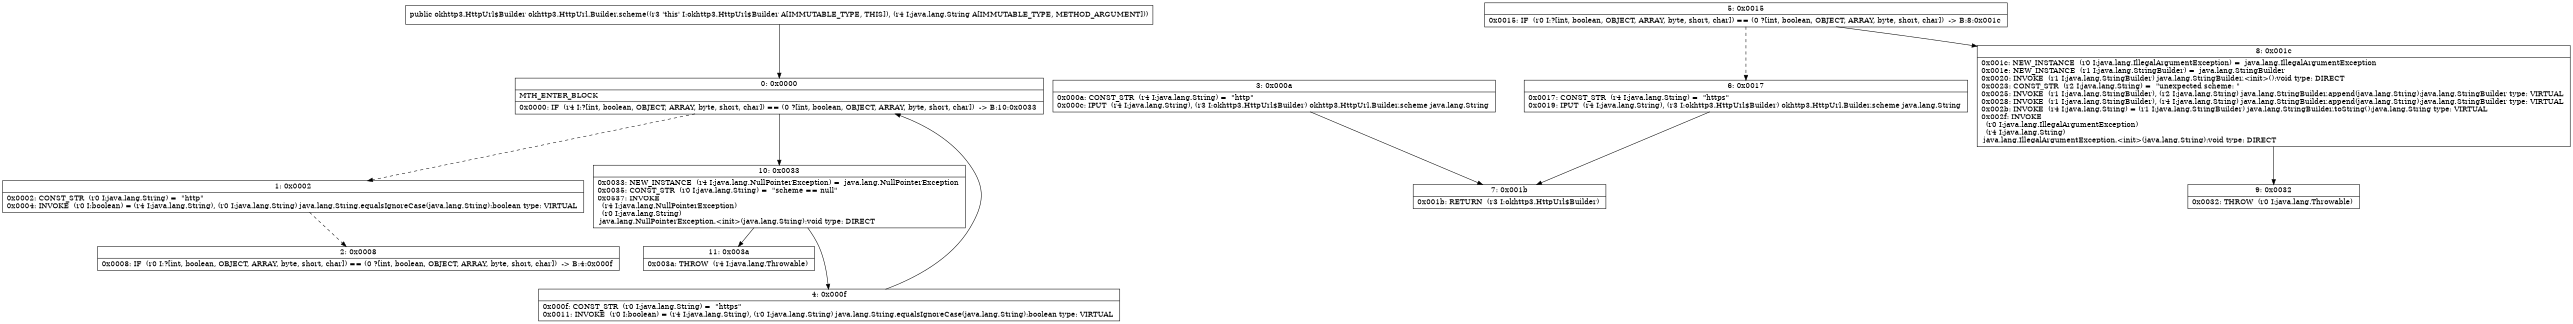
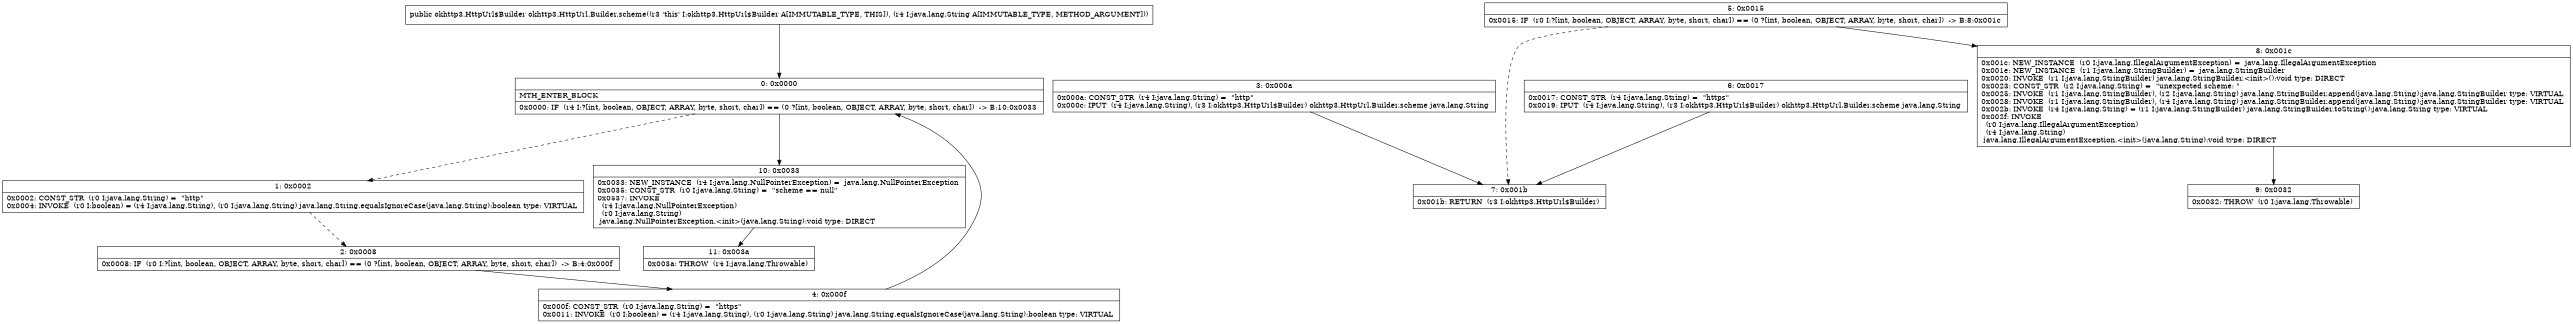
edge "5: 0x0015" -> "6: 0x0017": now "5: 0x0015" -> "7: 0x001b"
edge "10: 0x0033" -> "4: 0x000f": now "2: 0x0008" -> "4: 0x000f"
